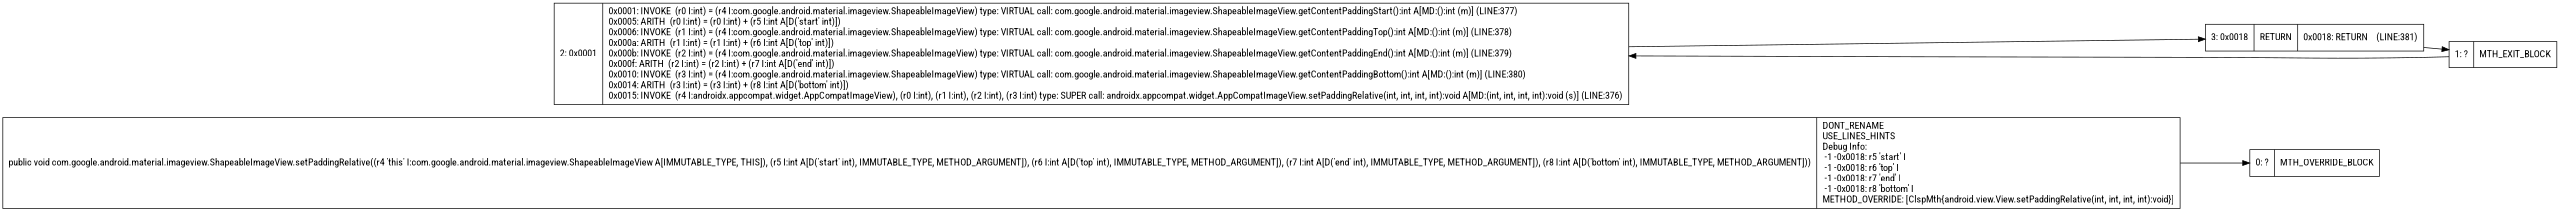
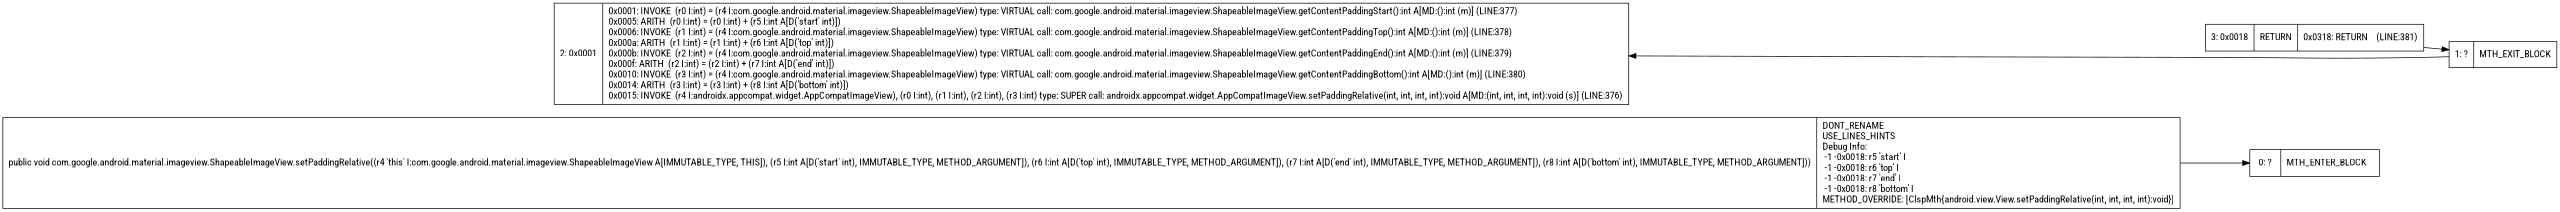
node "3: 0x0018": text "0x0018: RETURN    (LINE:381)" -> "0x0318: RETURN    (LINE:381)"
edge "2: 0x0001" -> "3: 0x0018": removed
node "0: ?": text "MTH_OVERRIDE_BLOCK" -> "MTH_ENTER_BLOCK"
